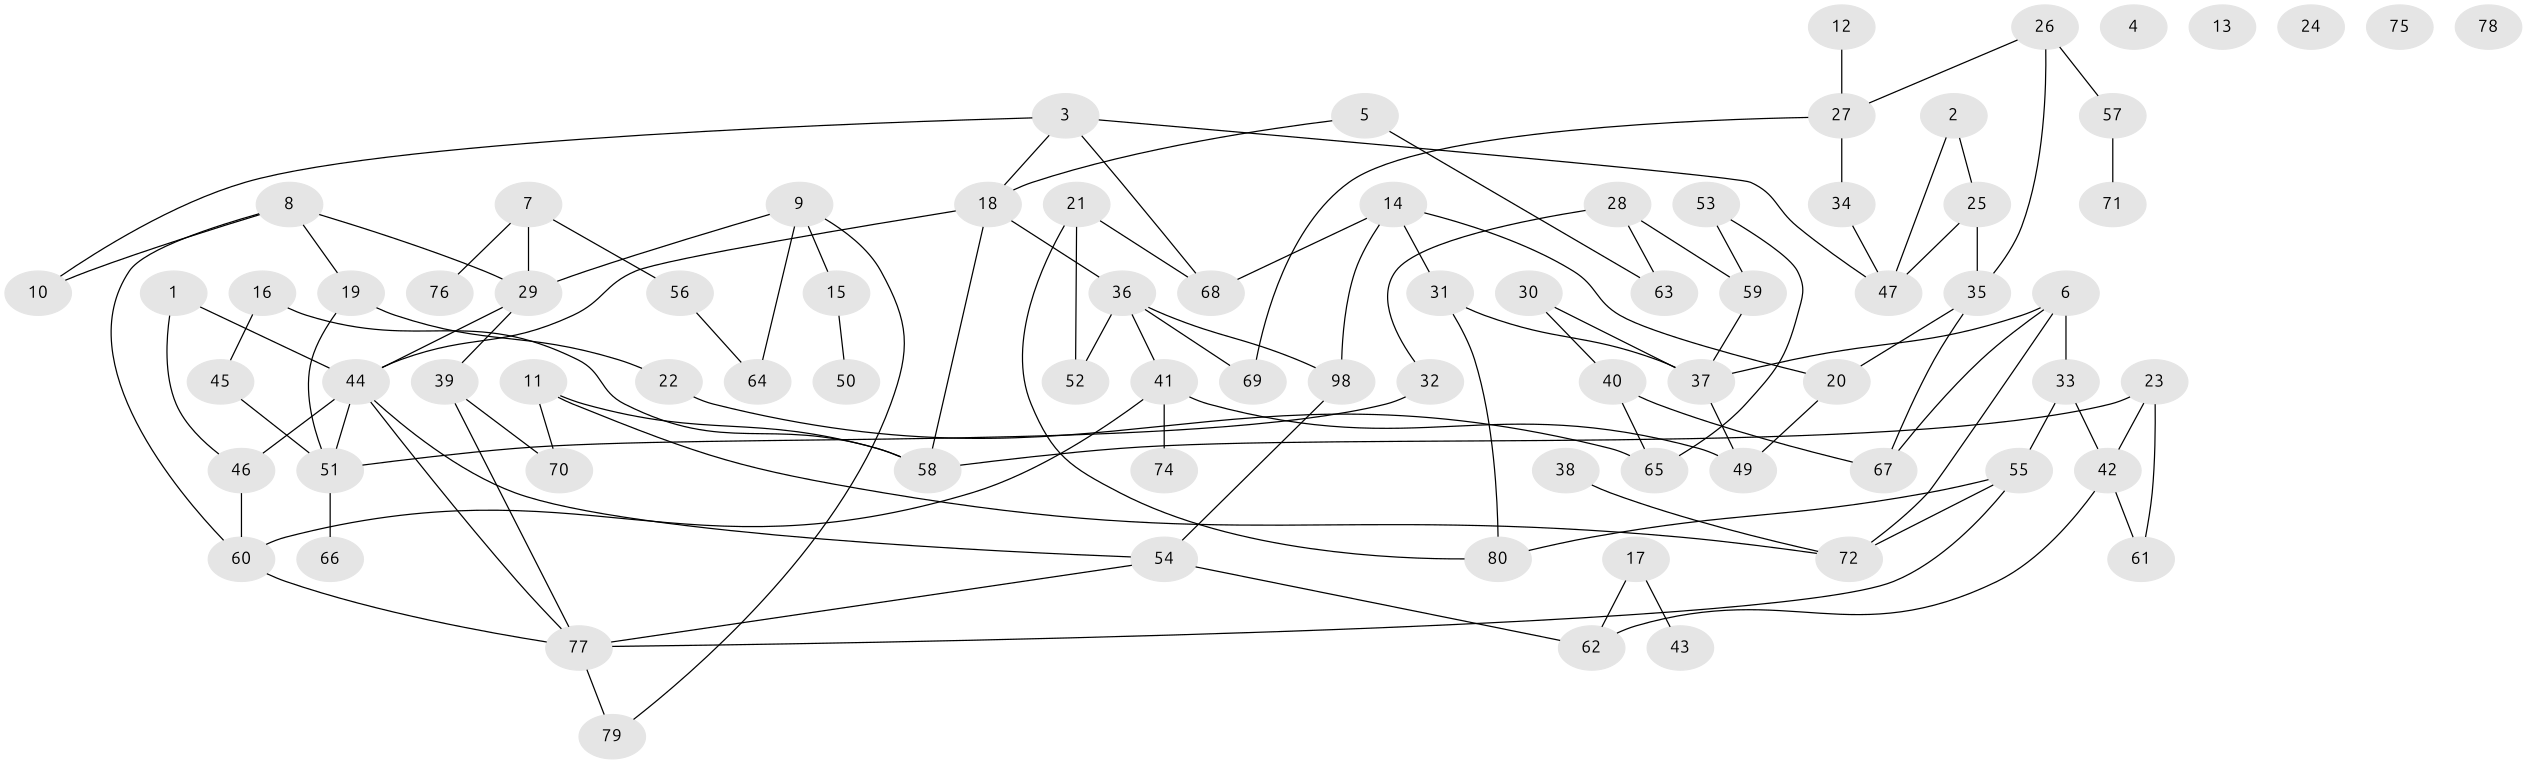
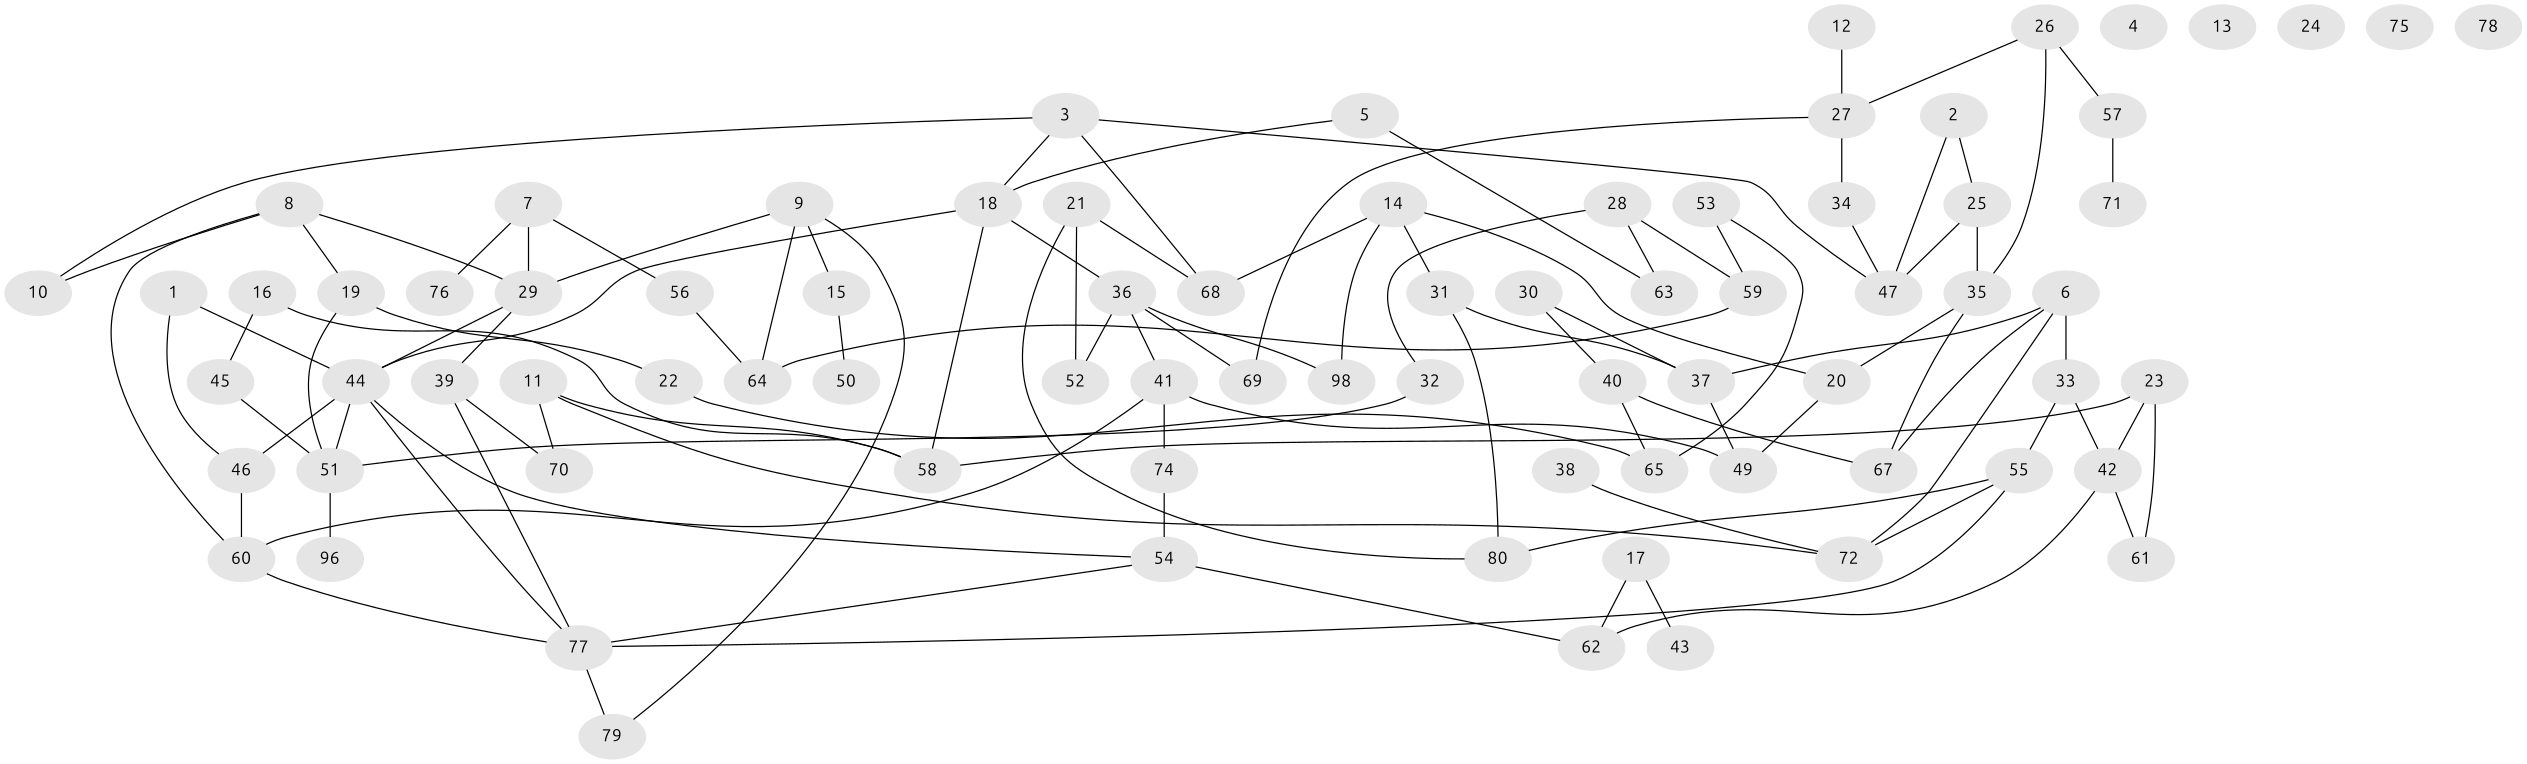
edge "59" -- "37": now "59" -- "64"
edge "98" -- "54": now "74" -- "54"
node "66": label "66" -> "96"
